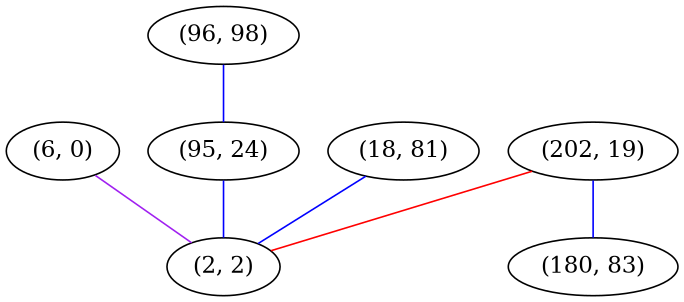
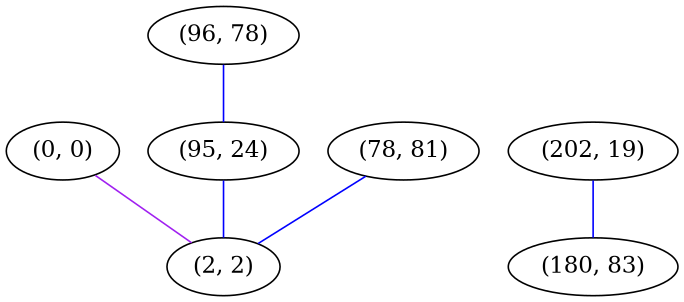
node "(96, 98)": label "(96, 98)" -> "(96, 78)"
node "(6, 0)": label "(6, 0)" -> "(0, 0)"
node "(18, 81)": label "(18, 81)" -> "(78, 81)"
edge "(202, 19)" -- "(2, 2)": removed
